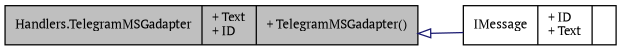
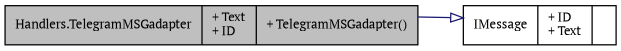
edge "IMessage" -> "Handlers.TelegramMSGadapter": reversed
